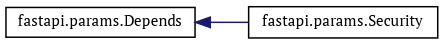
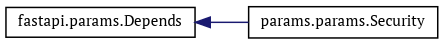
node "fastapi.params.Security": label "fastapi.params.Security" -> "params.params.Security"
